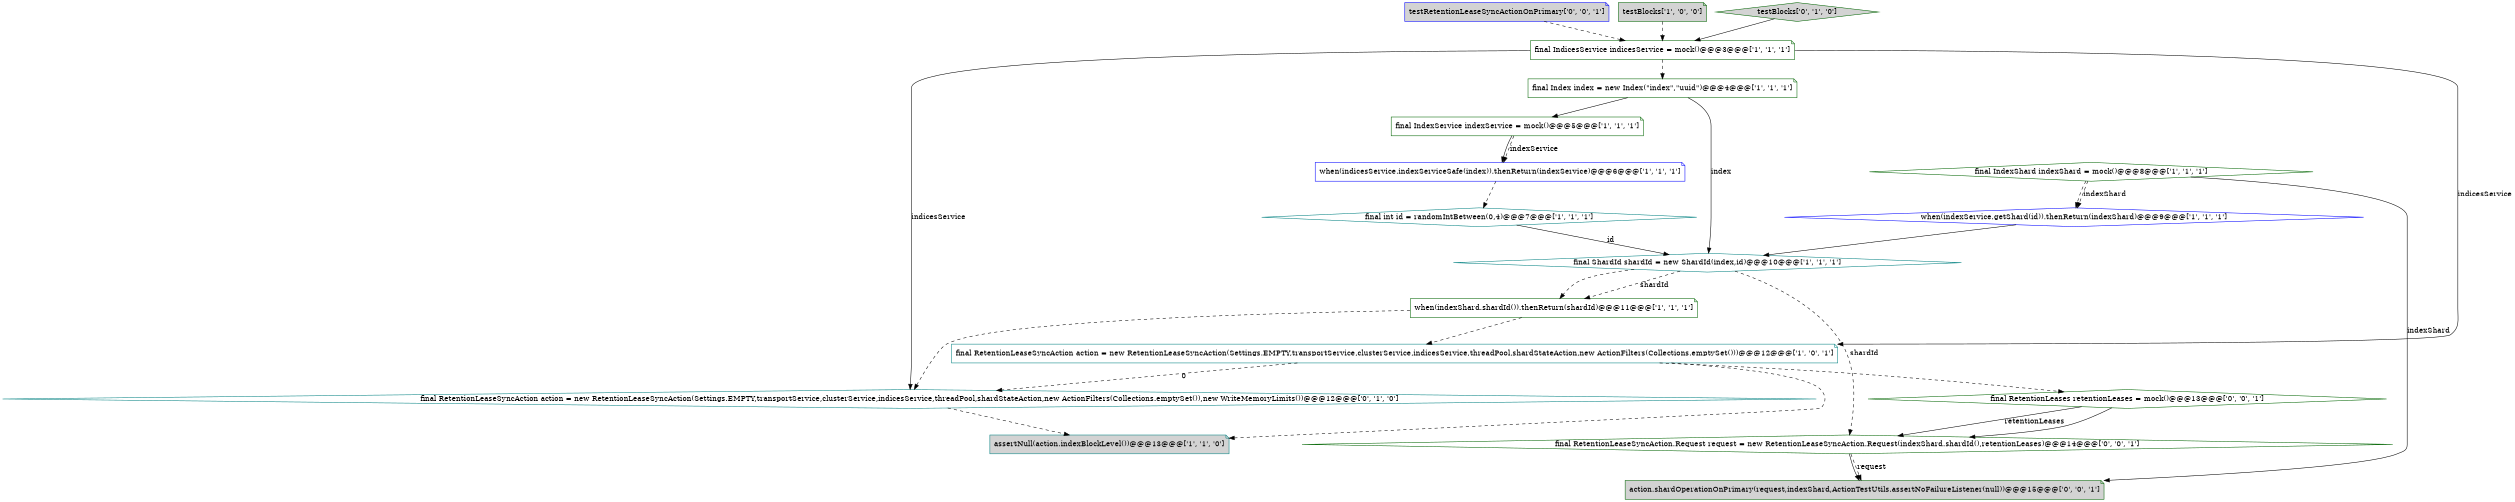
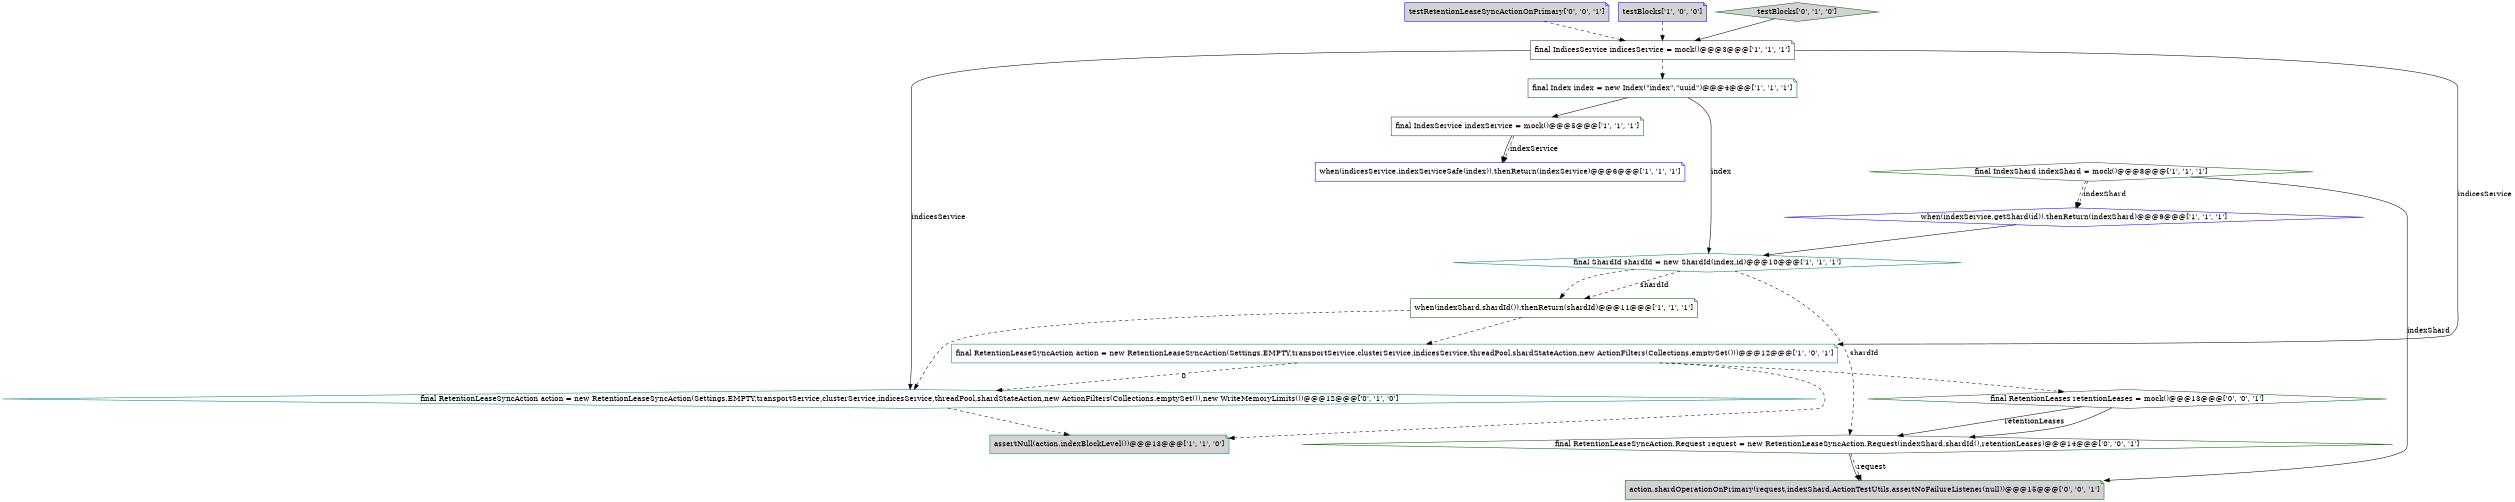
node "testBlocks['1', '0', '0']": color darkgreen -> blue
node "final int id = randomIntBetween(0,4)@@@7@@@['1', '1', '1']": removed
